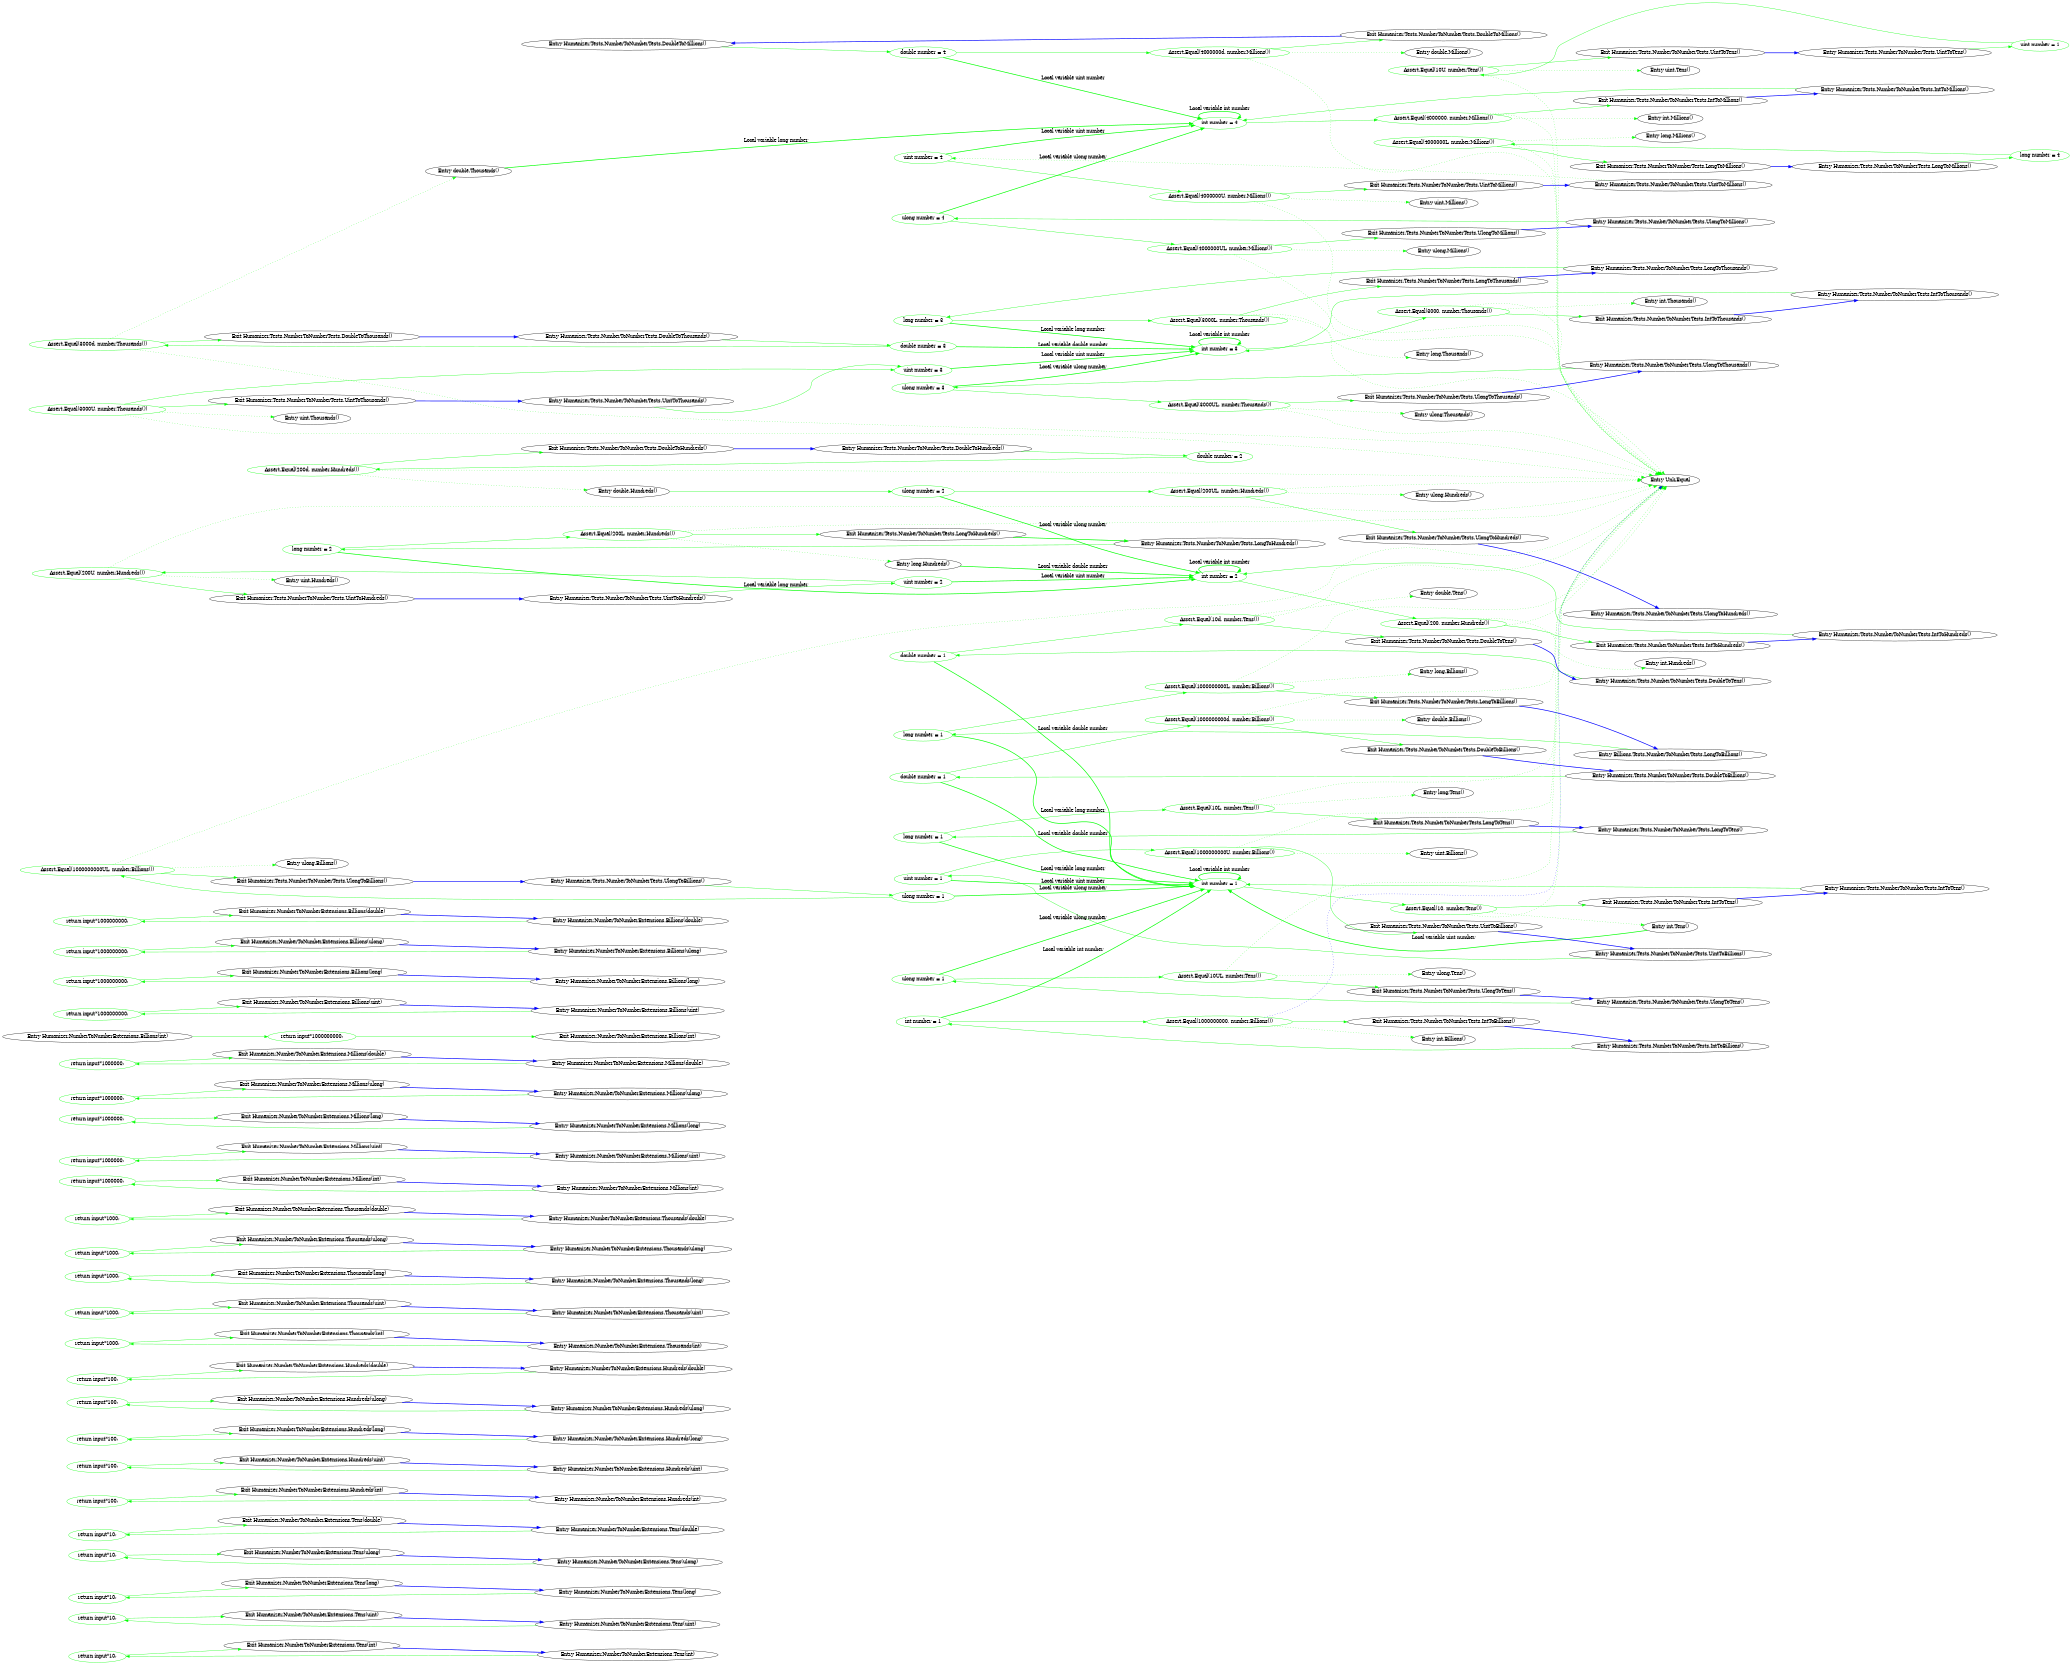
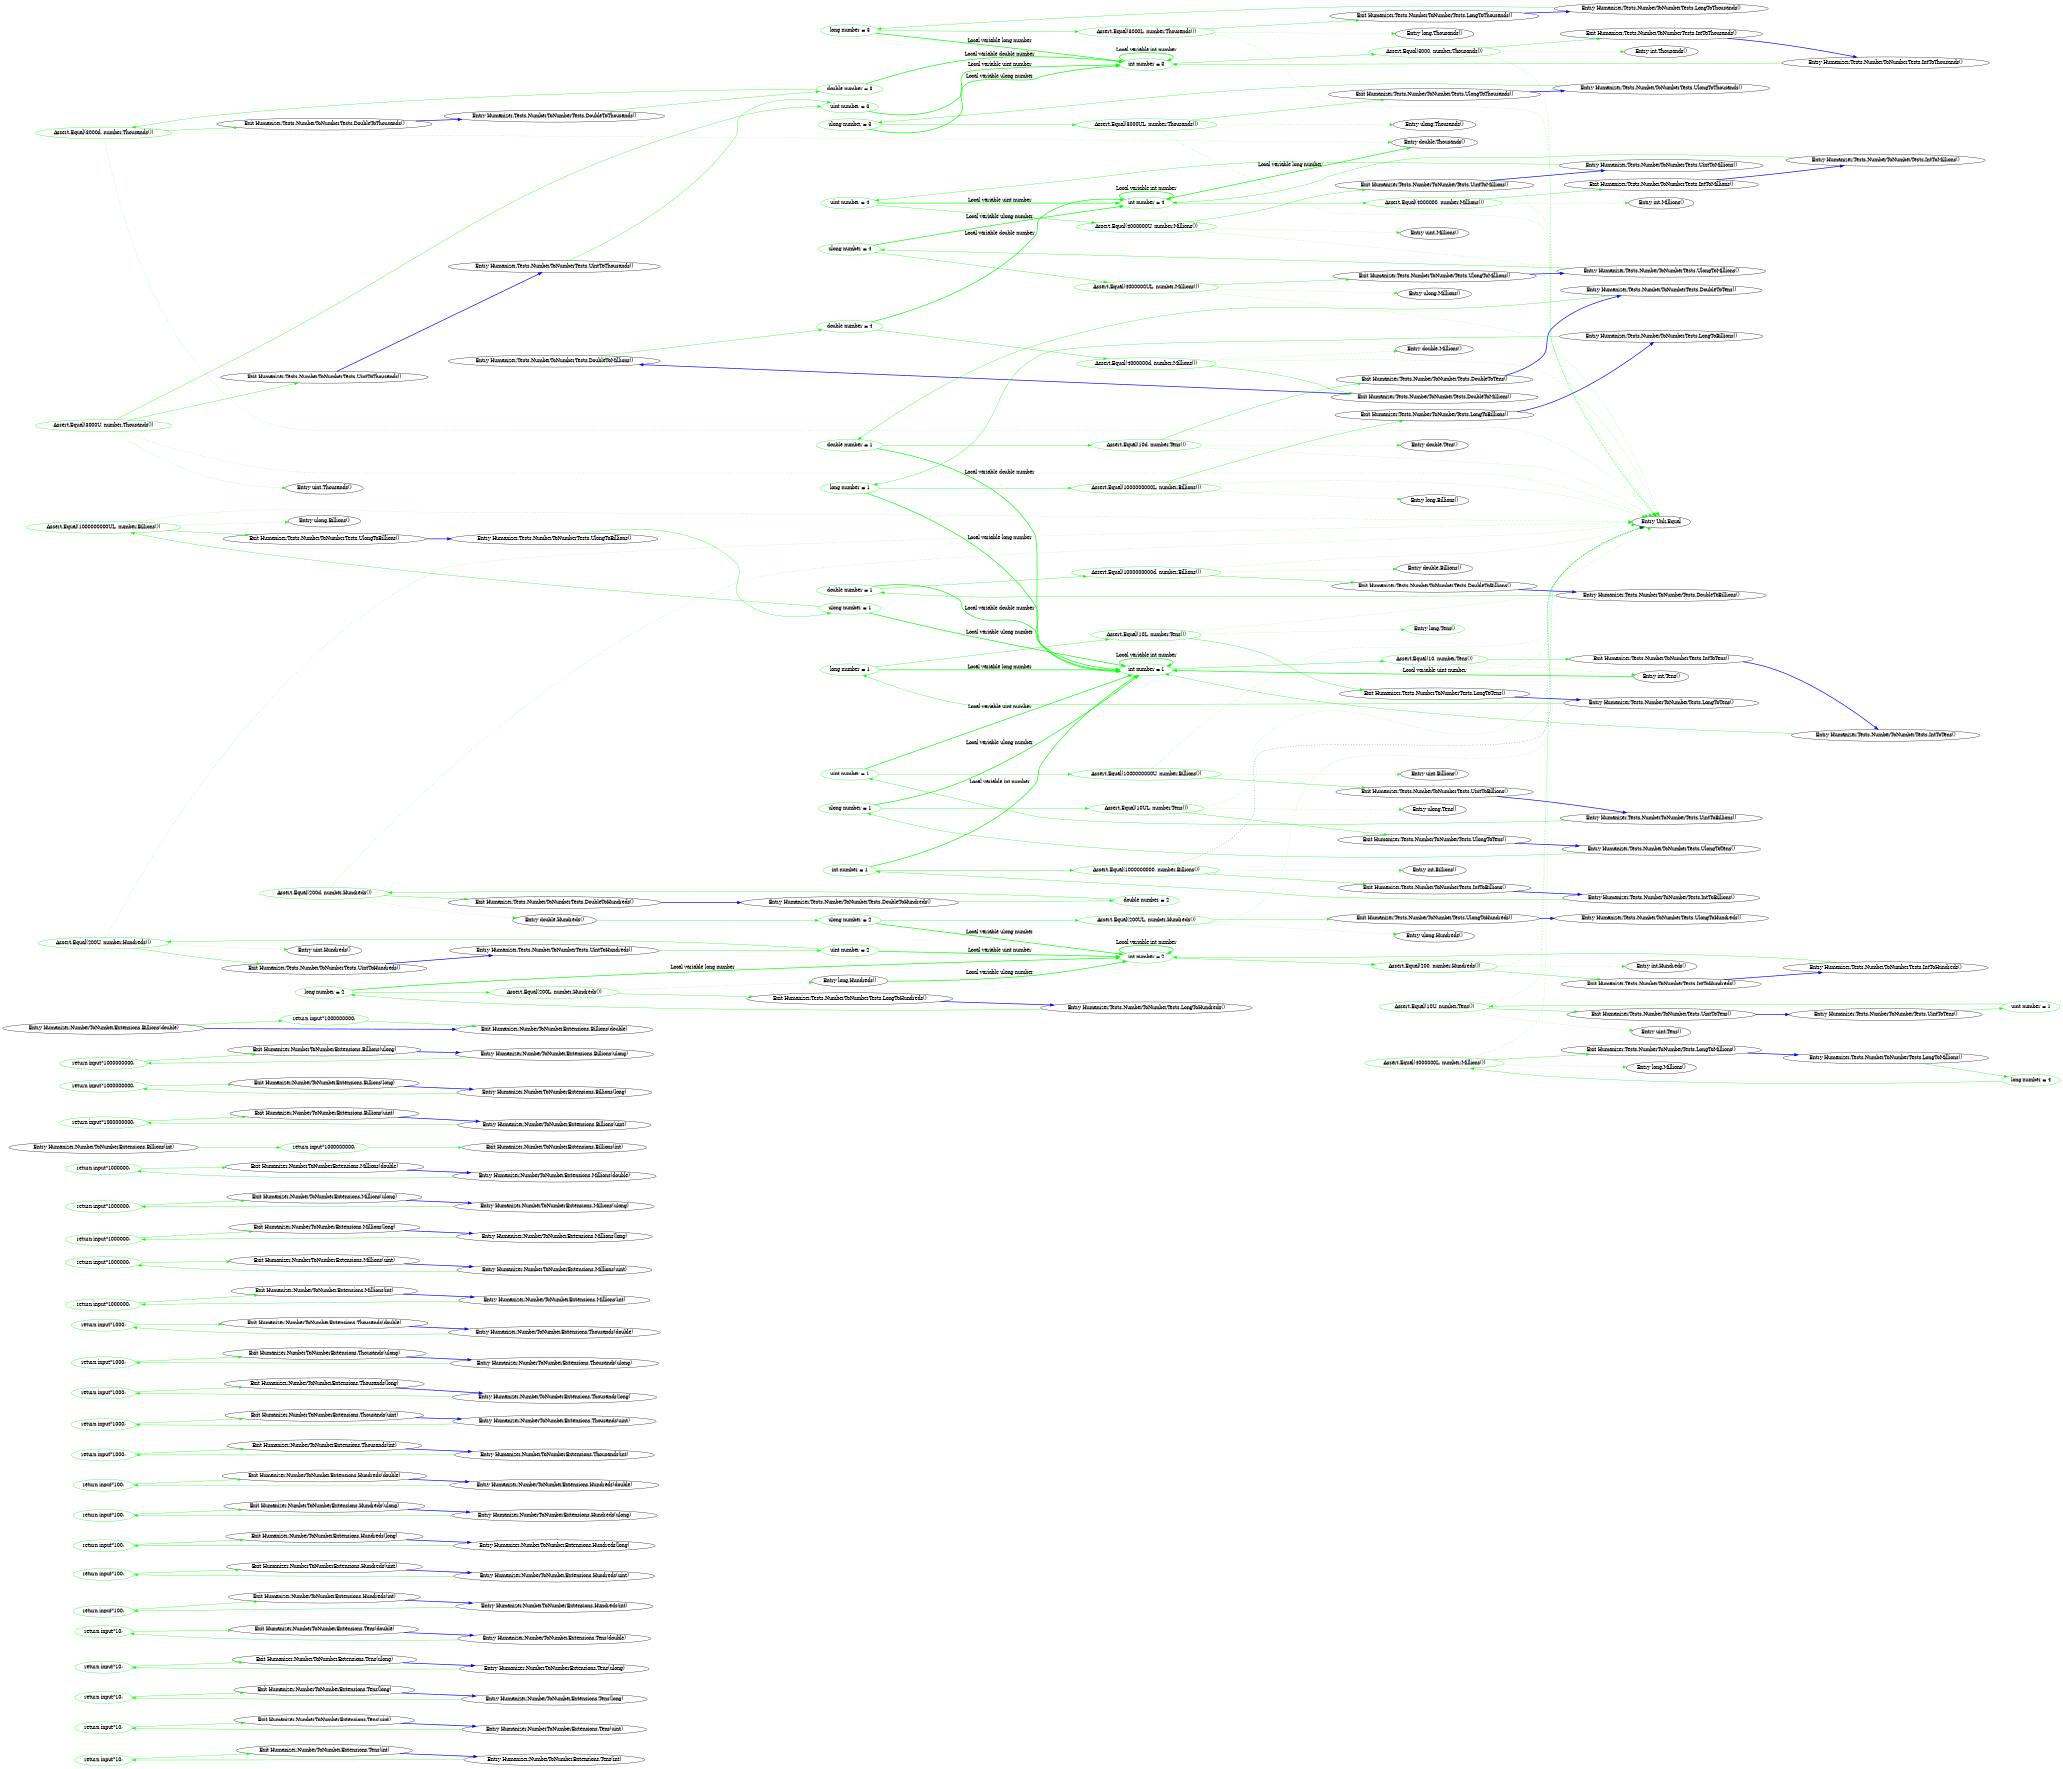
edge "double number = 4" -> "int number = 4": label "Local variable uint number" -> "Local variable double number"
edge "Entry double.Thousands()" -> "int number = 4": reversed
edge "Entry Humanizer.Tests.NumberToNumberTests.UintToMillions()" -> "uint number = 4": style dotted -> solid
edge "Assert.Equal(200L, number.Hundreds())" -> "Entry Unk.Equal": removed
edge "Exit Humanizer.Tests.NumberToNumberTests.LongToHundreds()" -> "Entry Humanizer.Tests.NumberToNumberTests.LongToHundreds()": color green -> blue
edge "Entry long.Hundreds()" -> "int number = 2": label "Local variable double number" -> "Local variable ulong number"
node "Entry Billions.Tests.NumberToNumberTests.LongToBillions()": label "Entry Billions.Tests.NumberToNumberTests.LongToBillions()" -> "Entry Humanizer.Tests.NumberToNumberTests.LongToBillions()"
node "Entry long.Tens()": color black -> green
edge "Exit Humanizer.NumberToNumberExtensions.Billions(double)" -> "Entry Humanizer.NumberToNumberExtensions.Billions(double)": reversed
